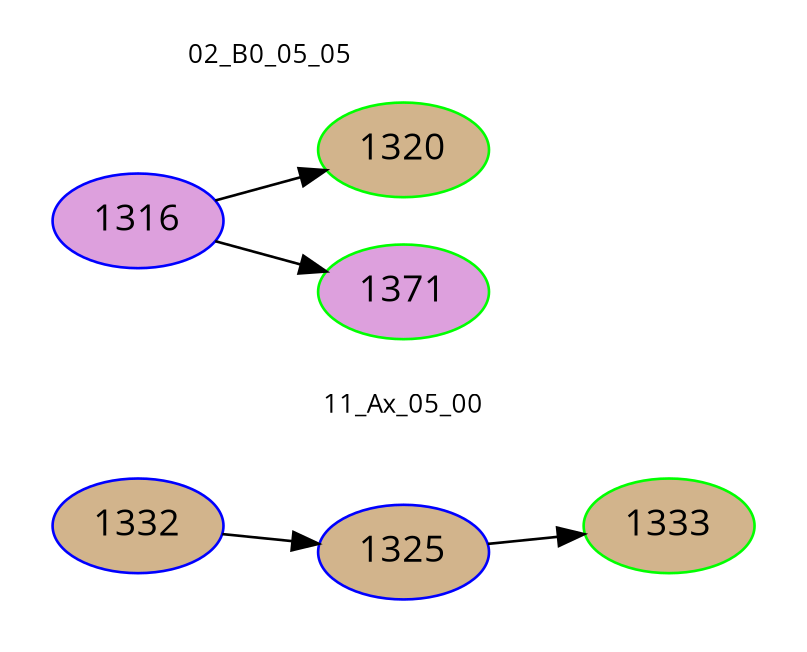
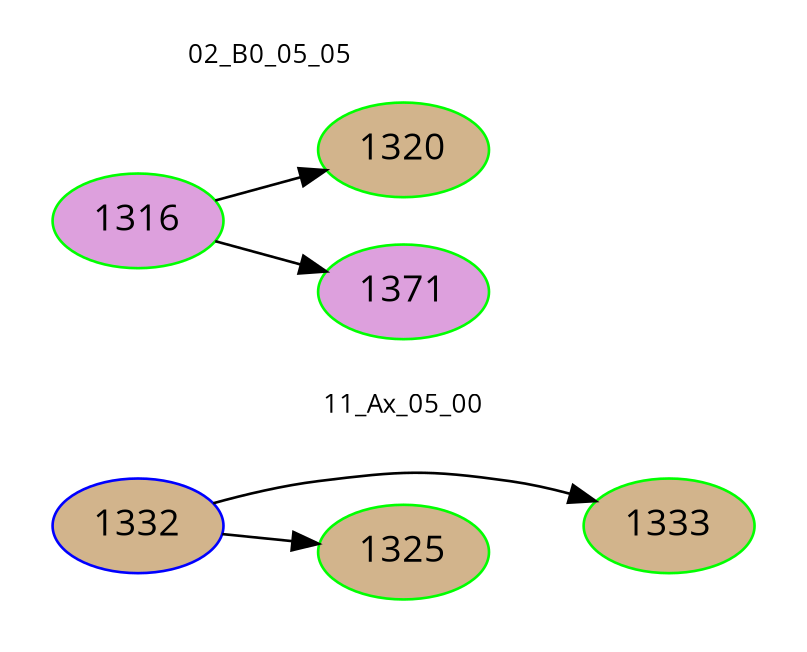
node "1316": color blue -> green
edge "1325" -> "1333": now "1332" -> "1333"
node "1325": color blue -> green
